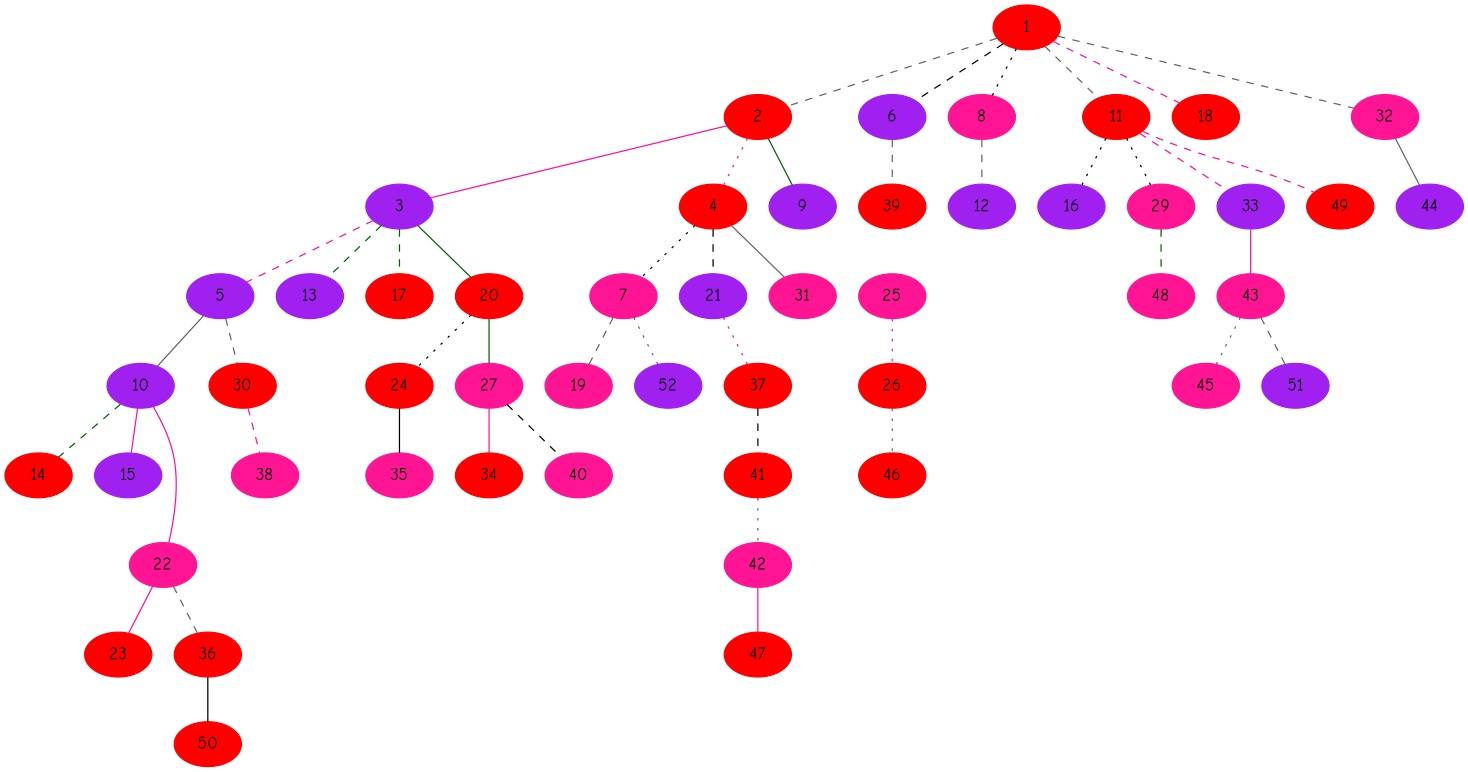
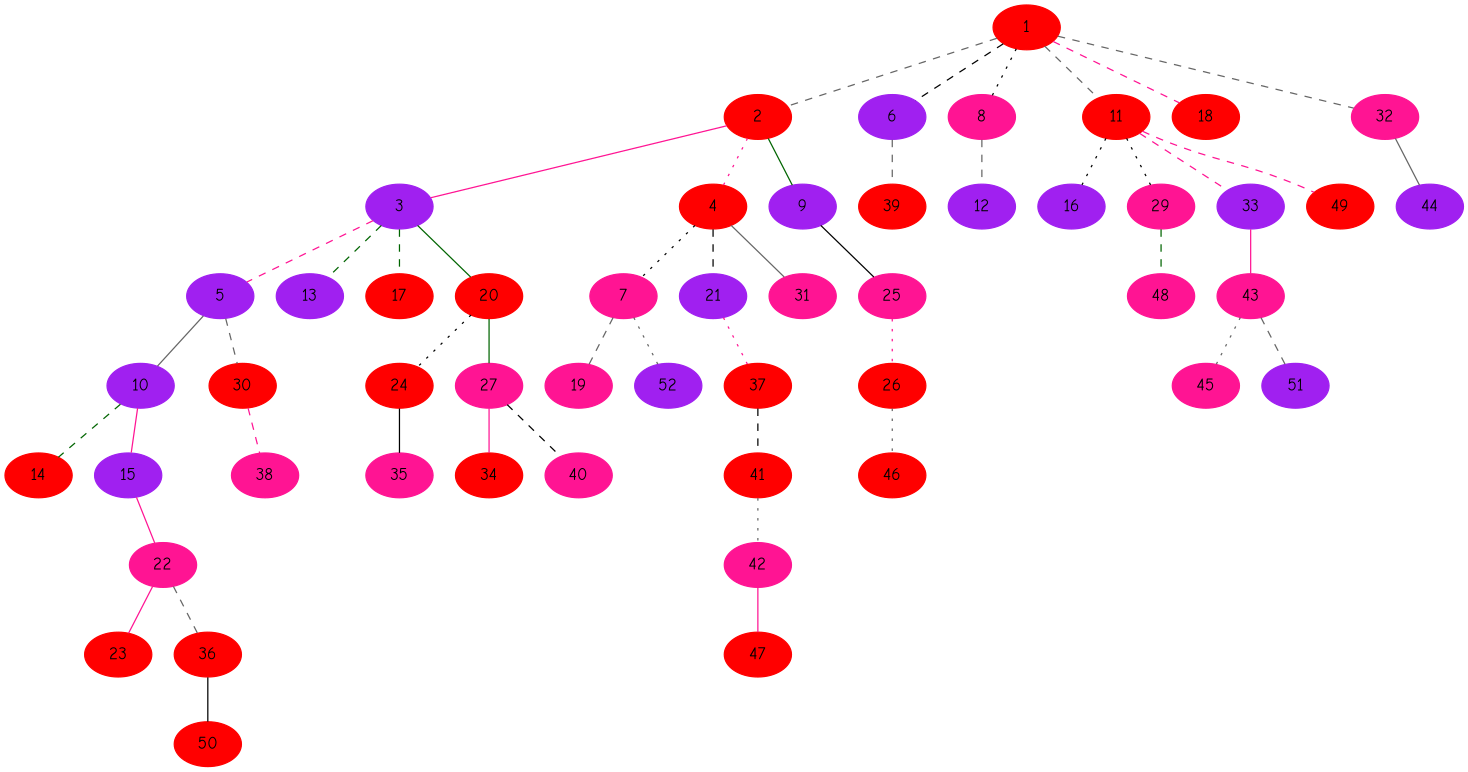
edge "9" -- "25": added
edge "10" -- "22": now "15" -- "22"
